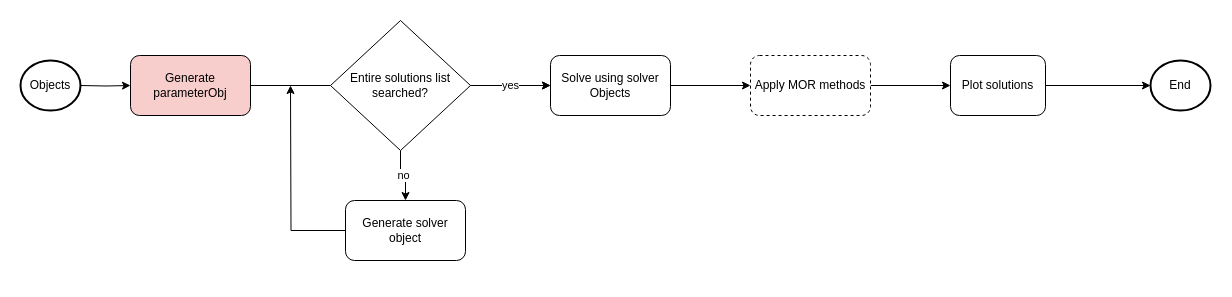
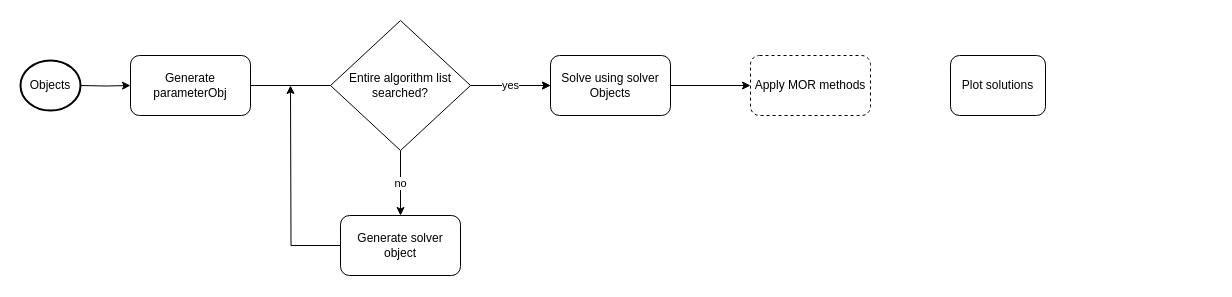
node "Generate parameterObj": fillcolor #f8cecc -> #ffffff
node "Entire solutions list searched?": label "Entire solutions list searched?" -> "Entire algorithm list searched?"
edge "Apply MOR methods" -> "Plot solutions": removed
edge "Plot solutions" -> "End": removed
node "End": removed
node "Generate solver object": moved (406, 231) -> (401, 246)
